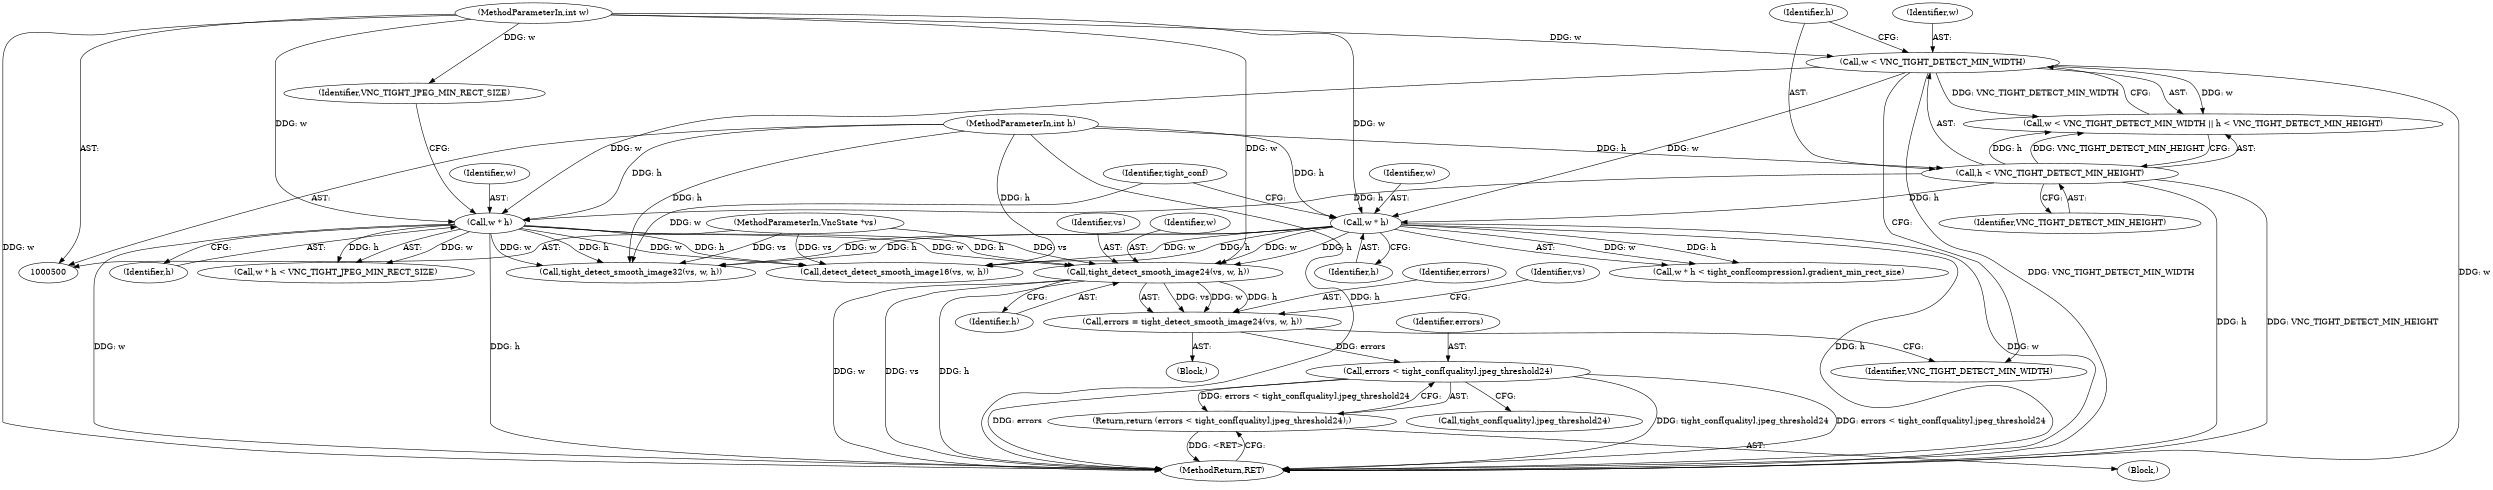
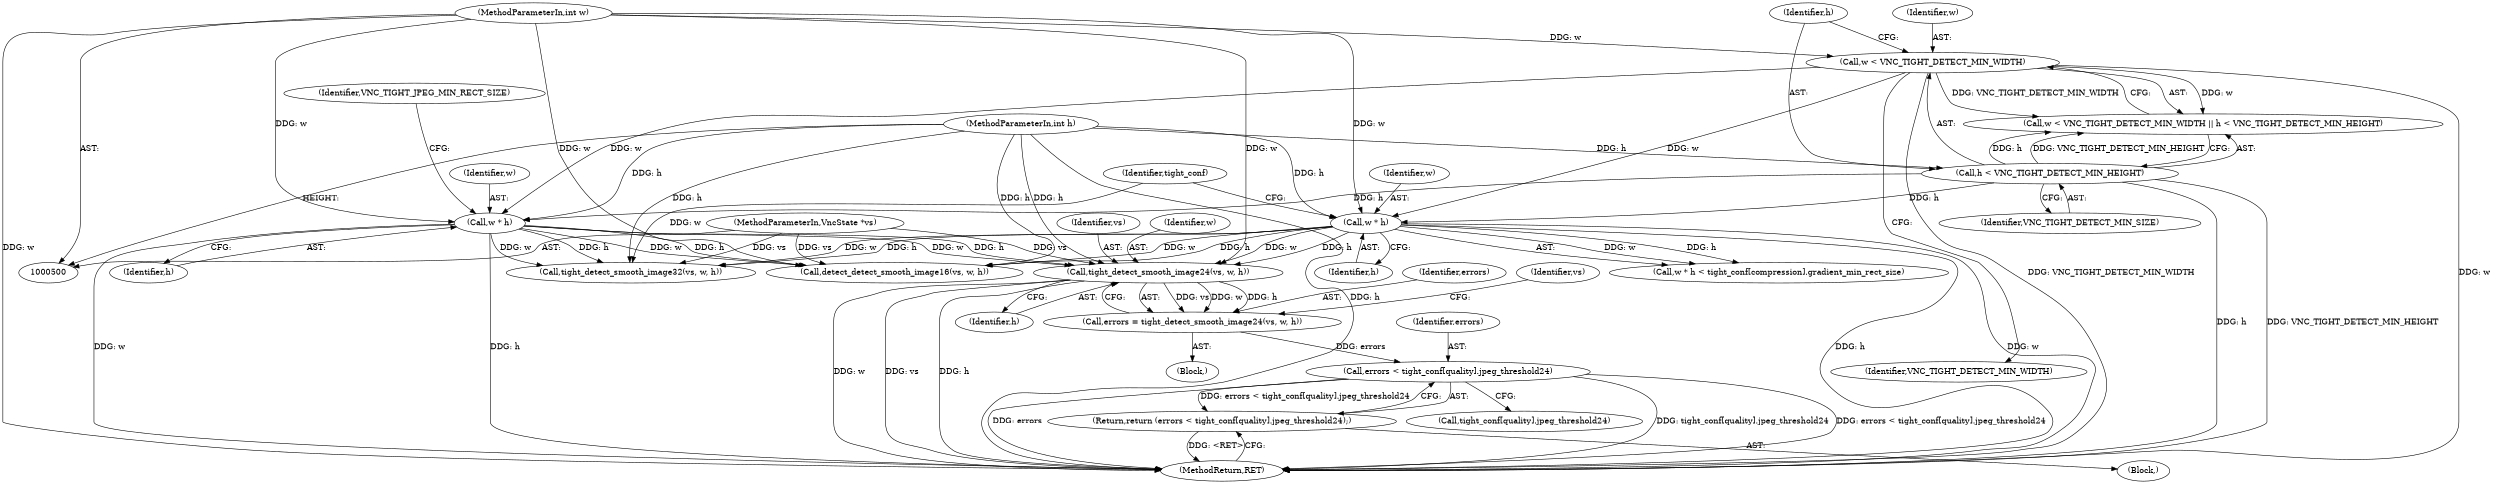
edge "(MethodParameterIn,int w)" -> "(Identifier,VNC_TIGHT_JPEG_MIN_RECT_SIZE)": now "(MethodParameterIn,int w)" -> "(Call,detect_detect_smooth_image16(vs, w, h))"
edge "(MethodParameterIn,int h)" -> "1000500": label "AST: " -> "HEIGHT: "
edge "(MethodParameterIn,int h)" -> "(Call,tight_detect_smooth_image24(vs, w, h))": added, label "DDG: h"
node "(Identifier,VNC_TIGHT_DETECT_MIN_HEIGHT)": label "(Identifier,VNC_TIGHT_DETECT_MIN_HEIGHT)" -> "(Identifier,VNC_TIGHT_DETECT_MIN_SIZE)"
node "(Call,w * h < VNC_TIGHT_JPEG_MIN_RECT_SIZE)": removed
edge "(Call,errors = tight_detect_smooth_image24(vs, w, h))" -> "(Identifier,VNC_TIGHT_DETECT_MIN_WIDTH)": now "(Call,errors = tight_detect_smooth_image24(vs, w, h))" -> "(Call,tight_detect_smooth_image24(vs, w, h))"
